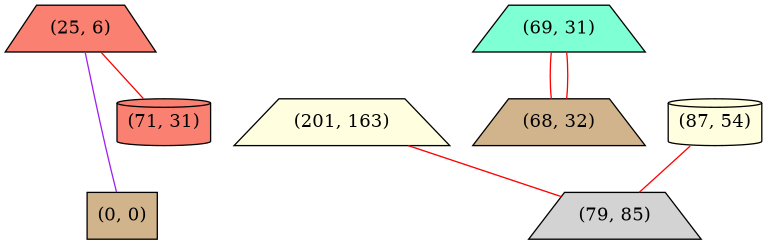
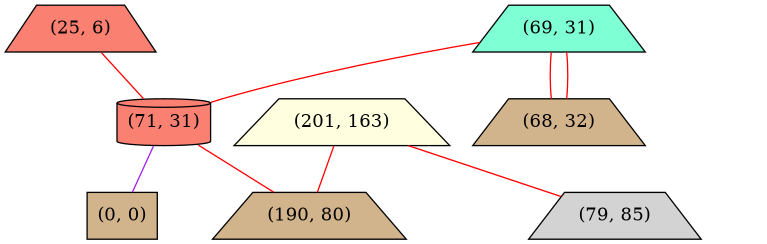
edge "(69, 31)" -- "(71, 31)": added
edge "(25, 6)" -- "(0, 0)": now "(71, 31)" -- "(0, 0)"
node "(87, 54)": removed
node "(190, 80)": added
